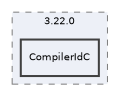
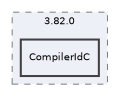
cluster "3.22.0": label "3.22.0" -> "3.82.0"
